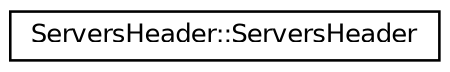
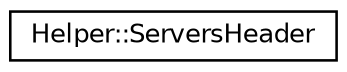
node "ServersHeader::ServersHeader": label "ServersHeader::ServersHeader" -> "Helper::ServersHeader"
